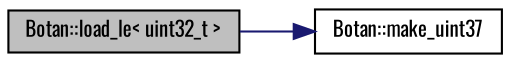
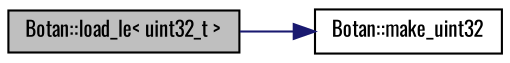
node "Botan::make_uint37": label "Botan::make_uint37" -> "Botan::make_uint32"
